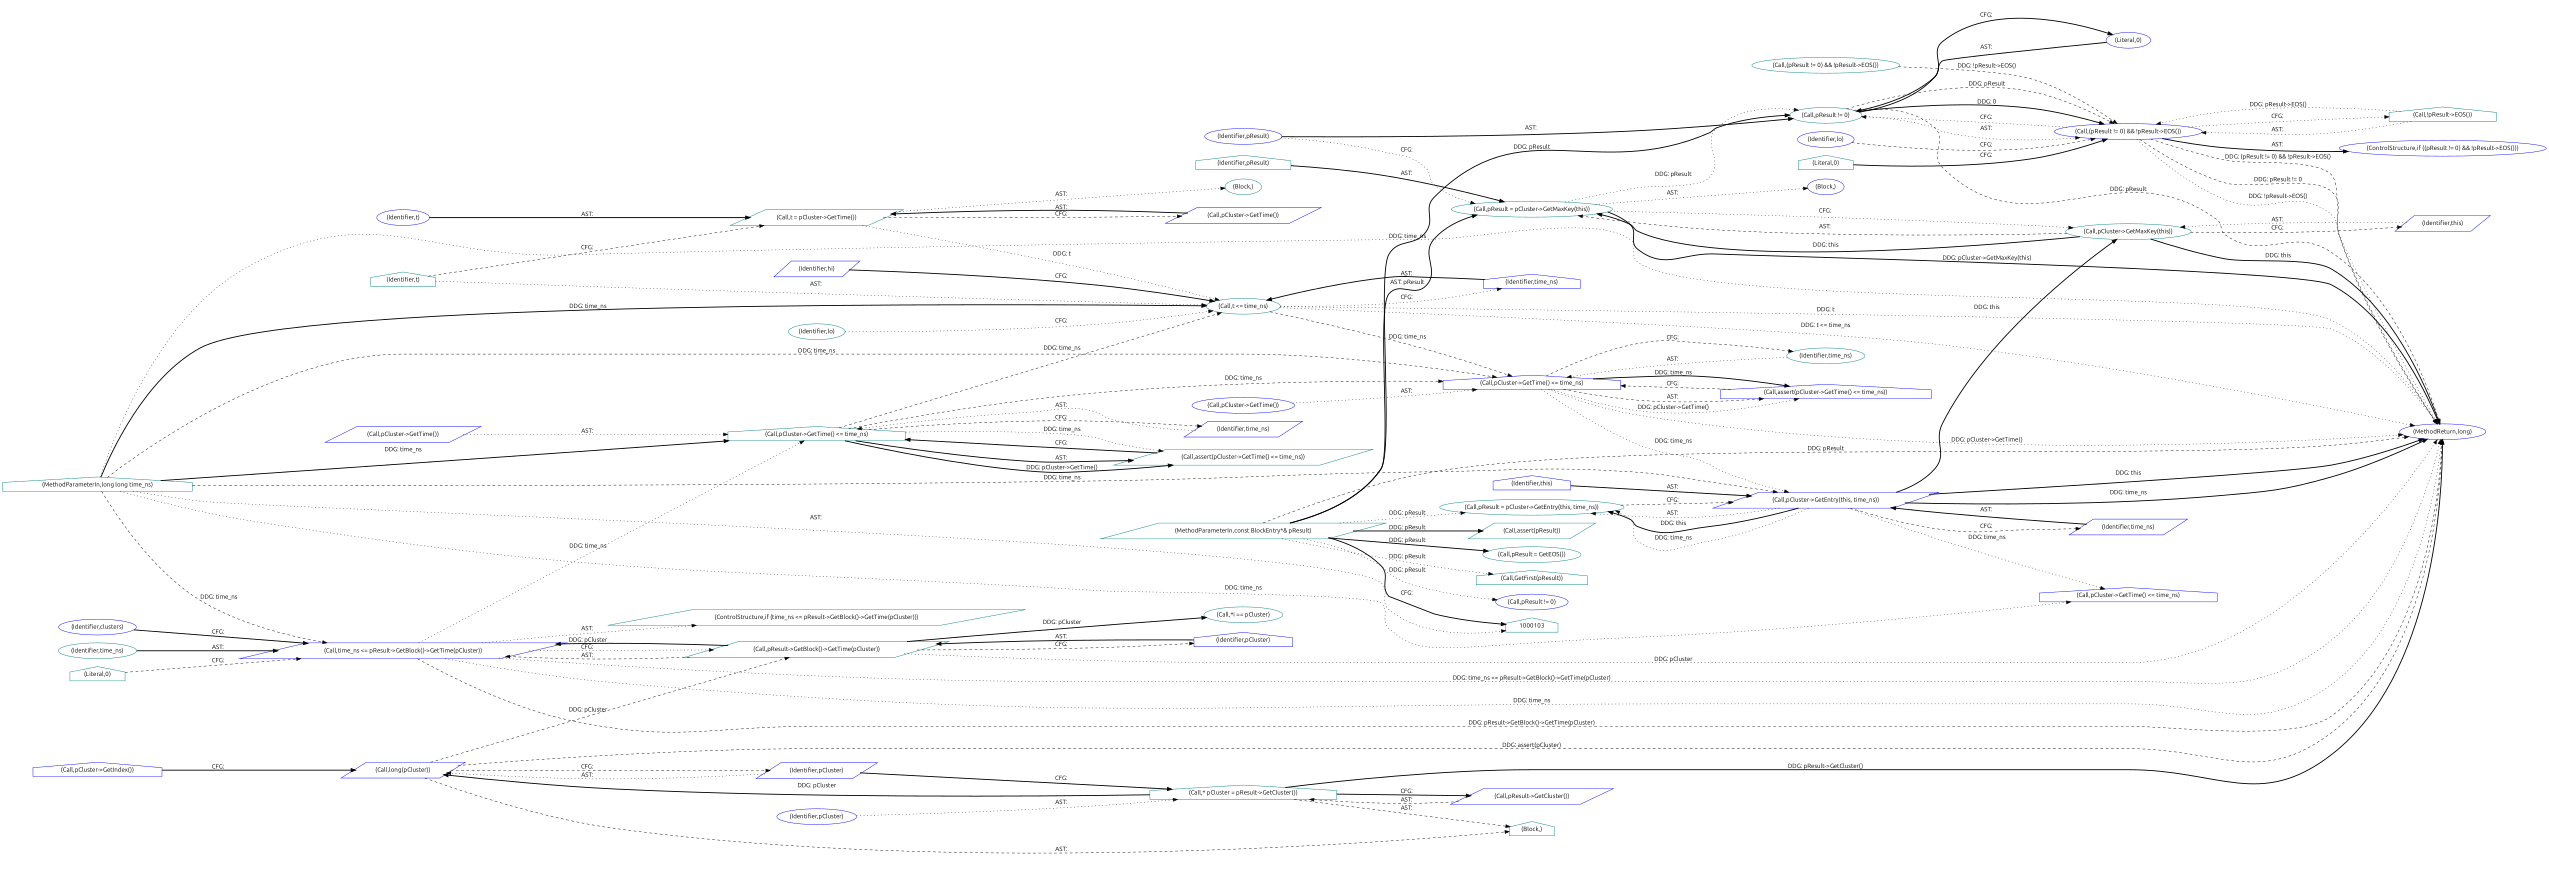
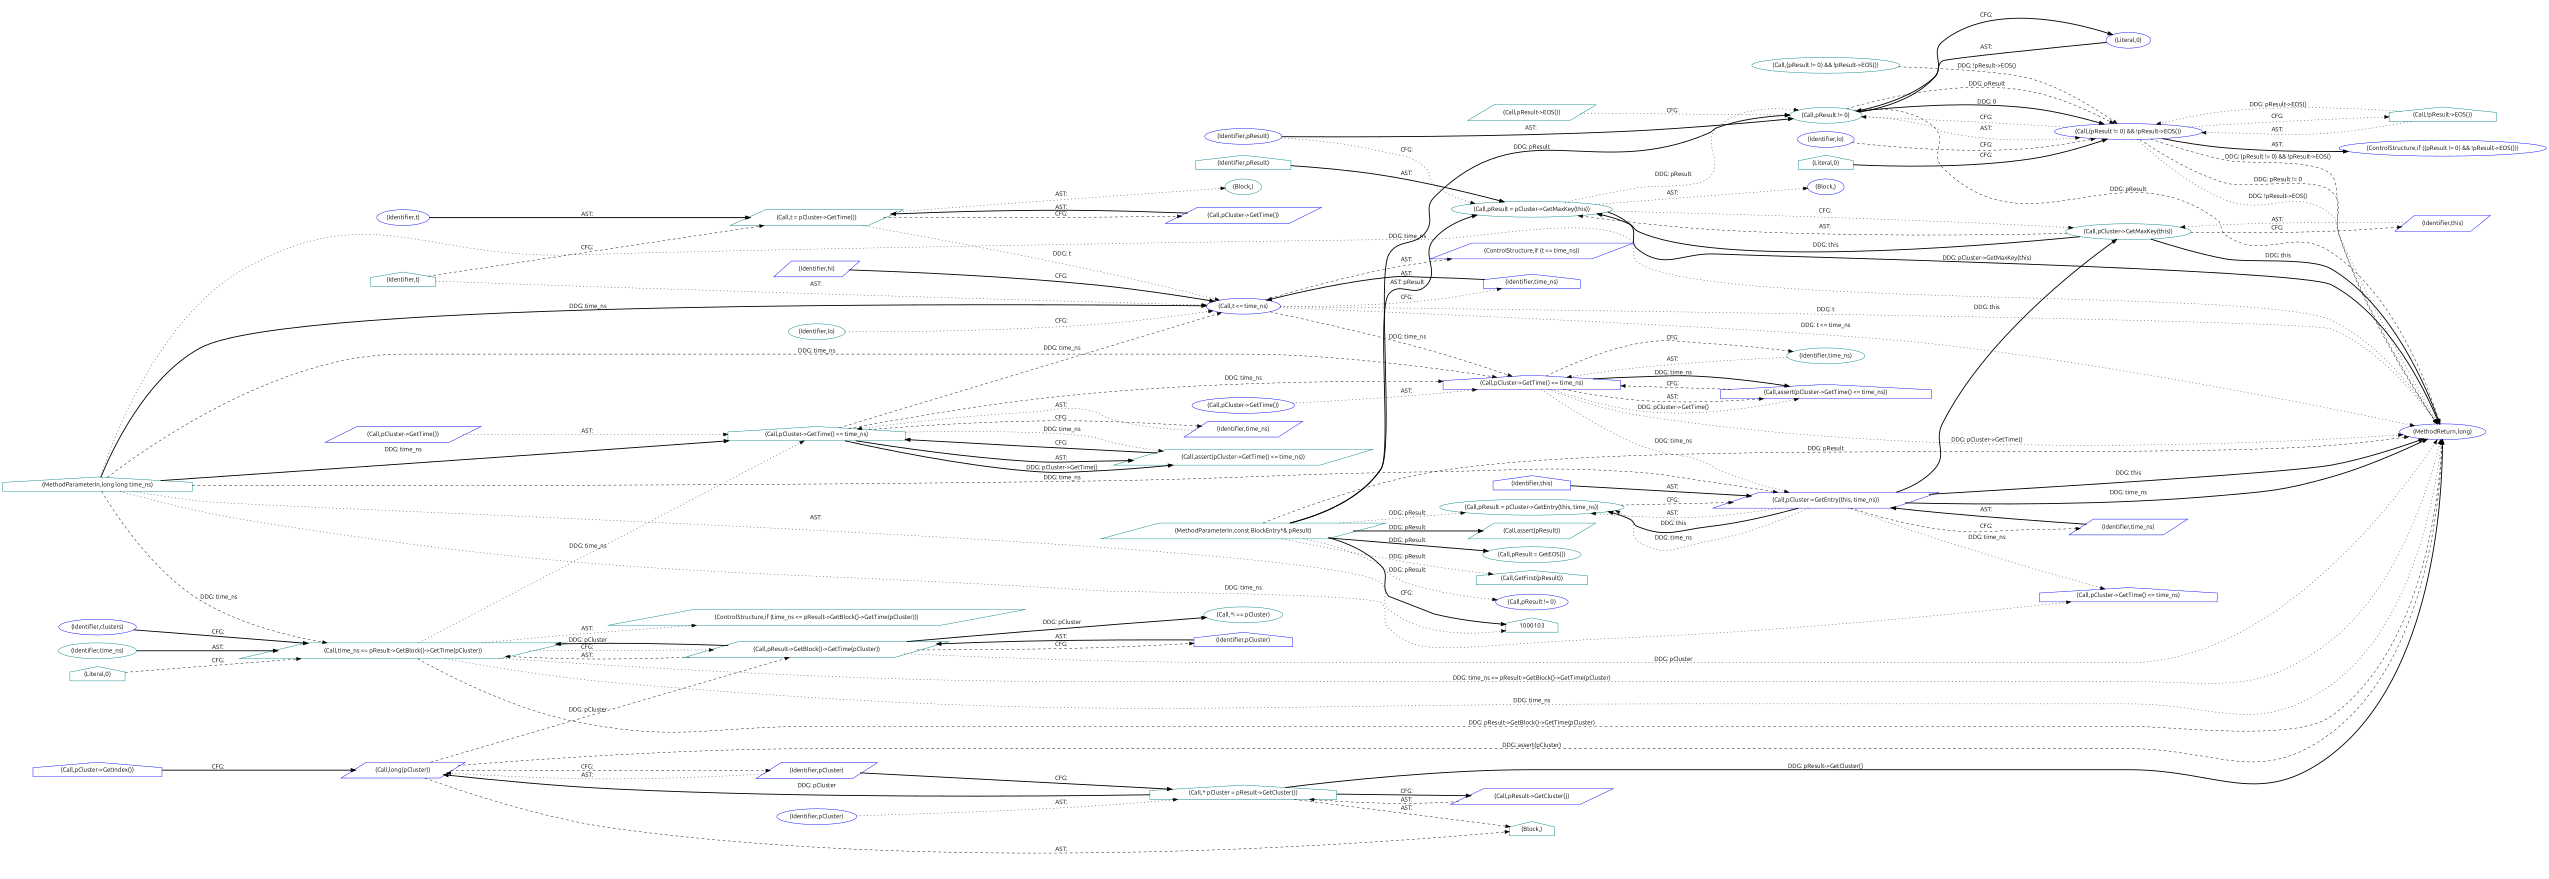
node "(Call,pResult->EOS())": added
node "(ControlStructure,if (t <= time_ns))": added
node "(Call,t <= time_ns)": color teal -> blue
node "(Call,time_ns <= pResult->GetBlock()->GetTime(pCluster))": color blue -> teal
